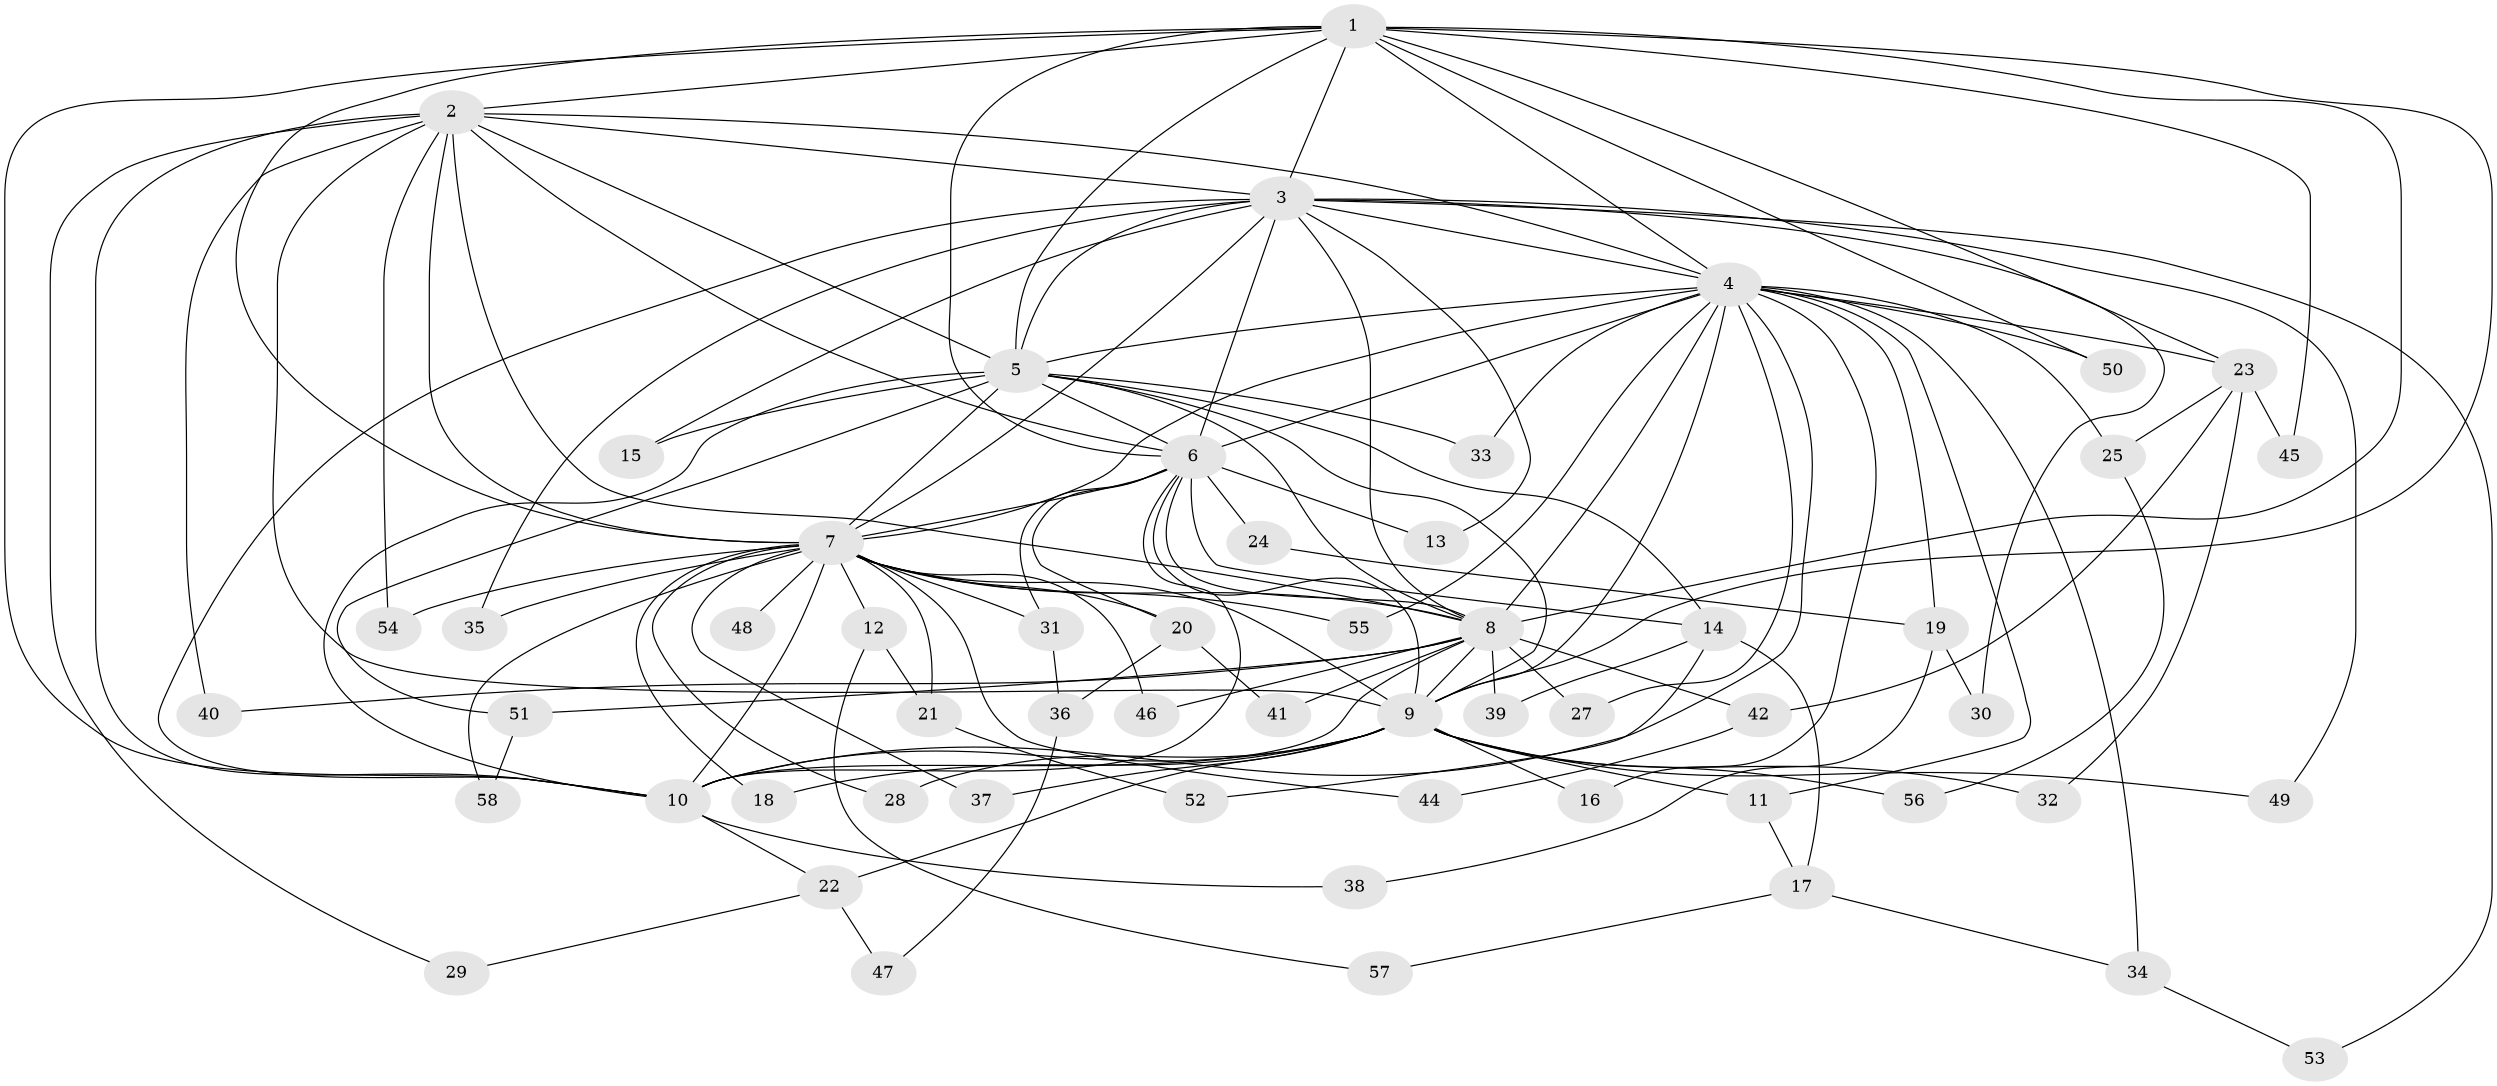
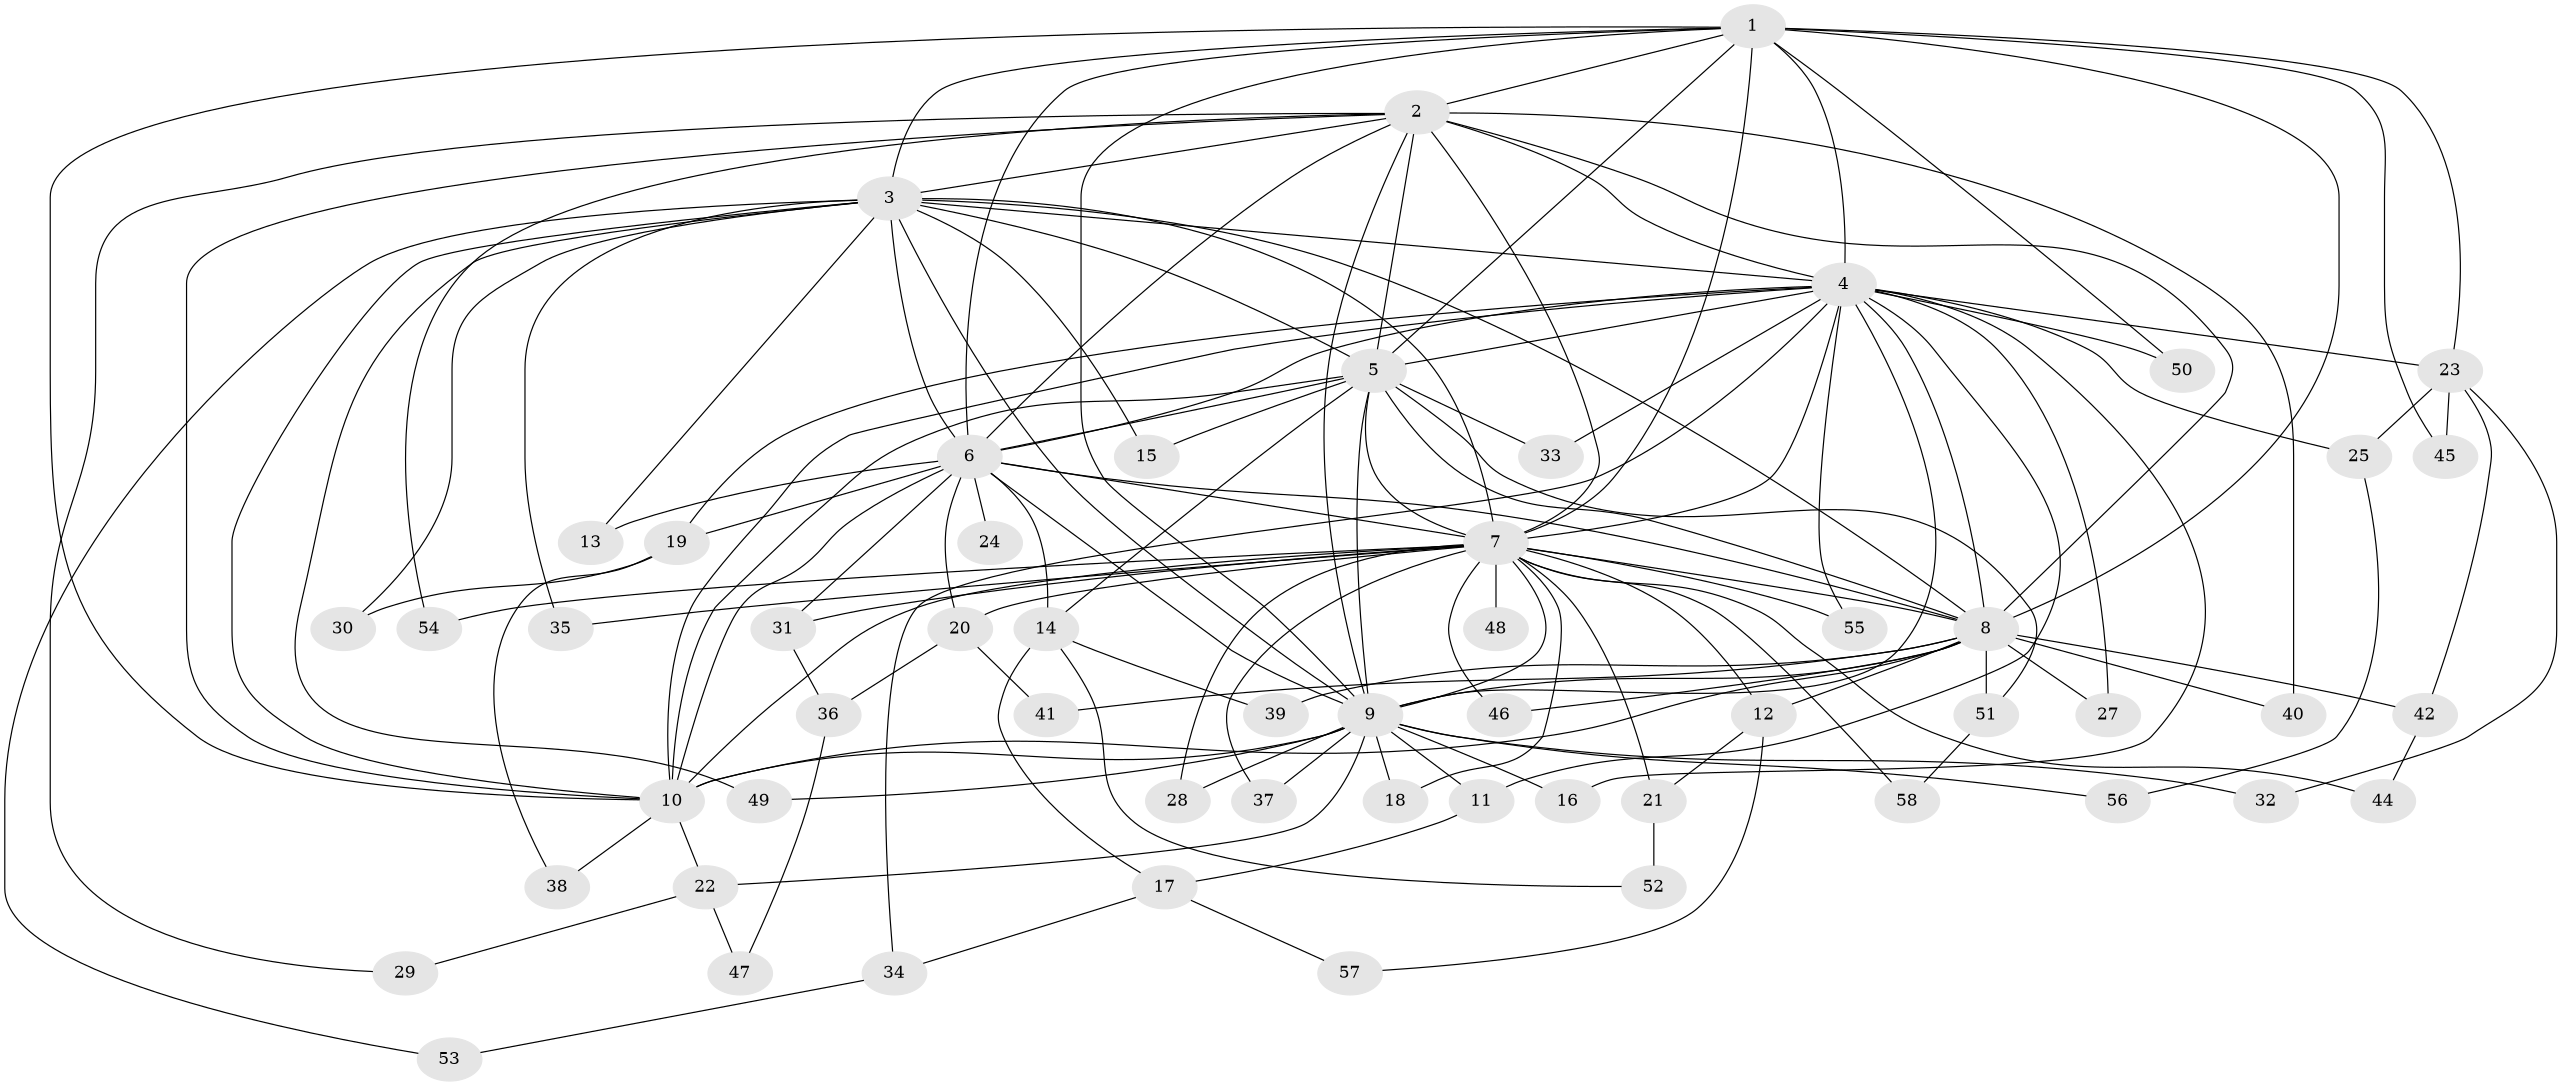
edge "3" -- "9": added
edge "24" -- "19": now "6" -- "19"
edge "8" -- "12": added
